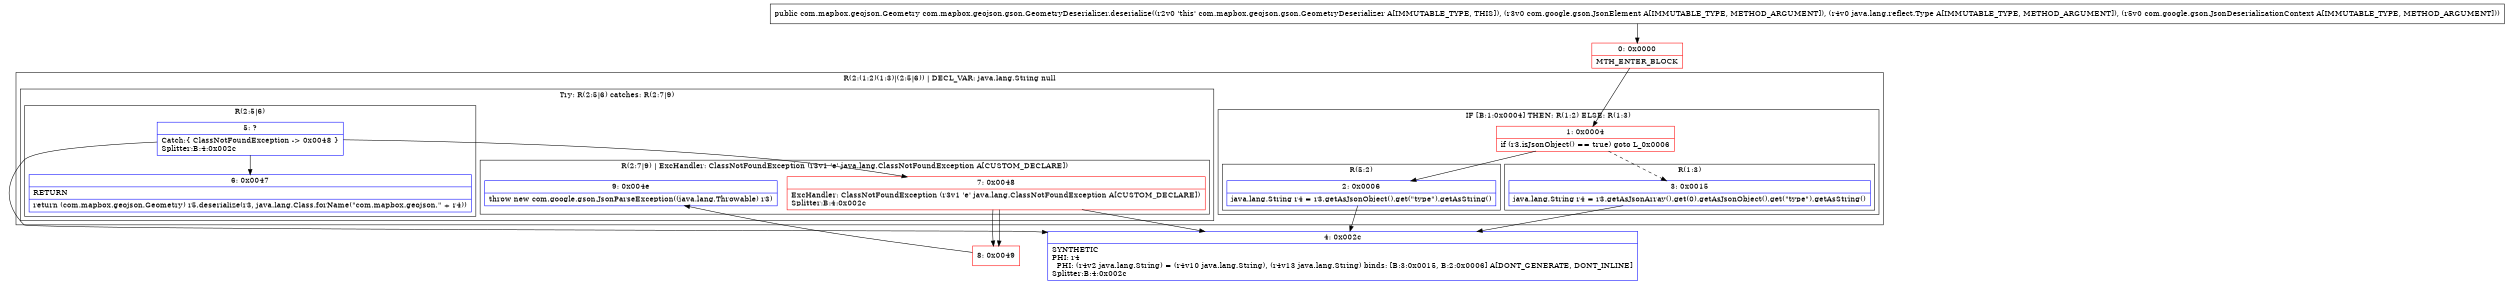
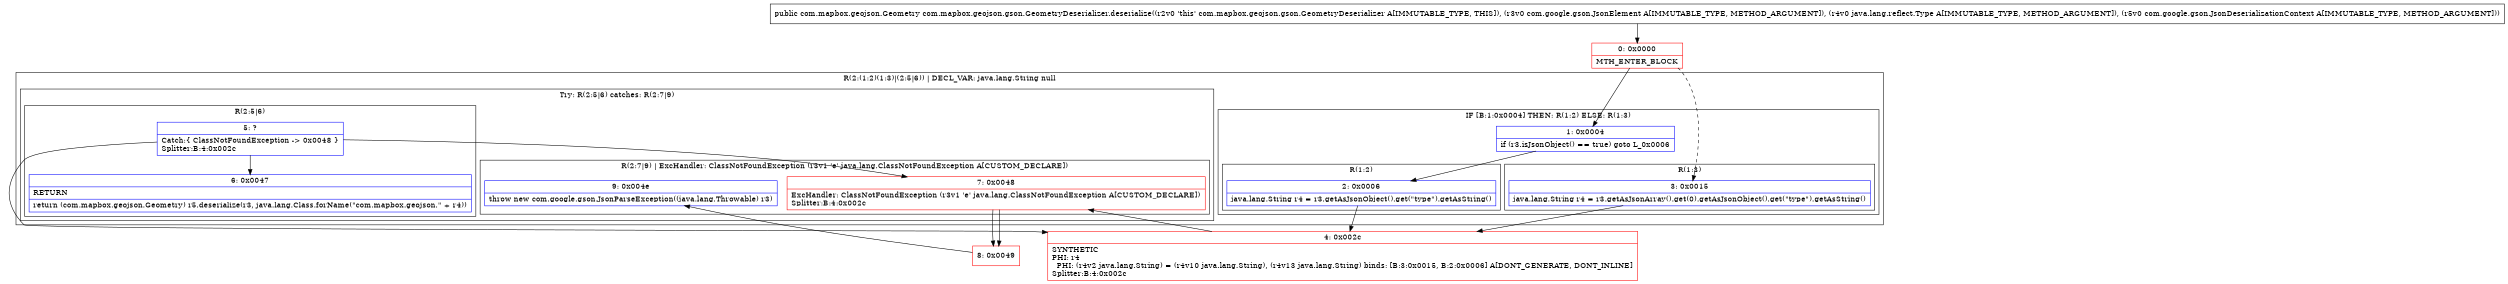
node "1: 0x0004": color red -> blue
edge "1: 0x0004" -> "3: 0x0015": now "0: 0x0000" -> "3: 0x0015"
cluster "R(5:2)": label "R(5:2)" -> "R(1:2)"
edge "7: 0x0048" -> "4: 0x002c": reversed
node "4: 0x002c": color blue -> red
